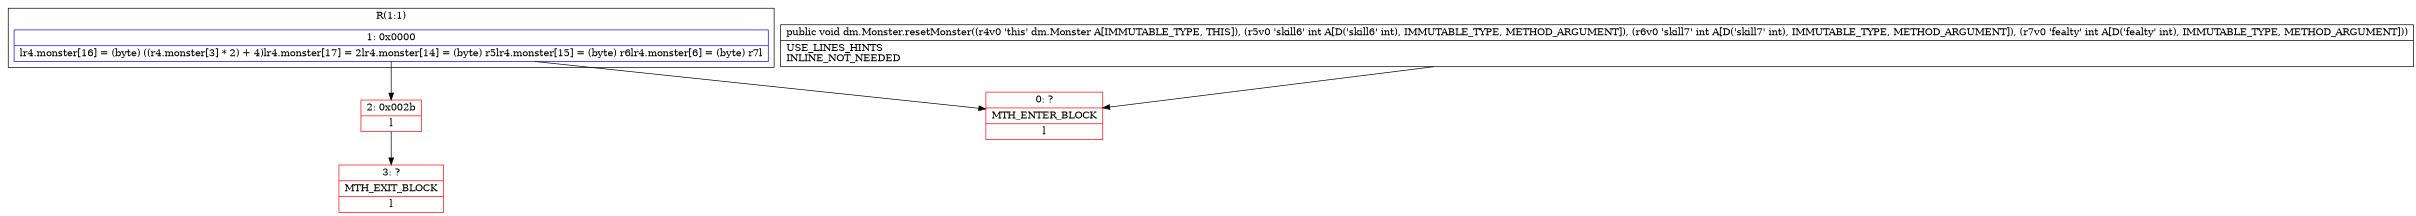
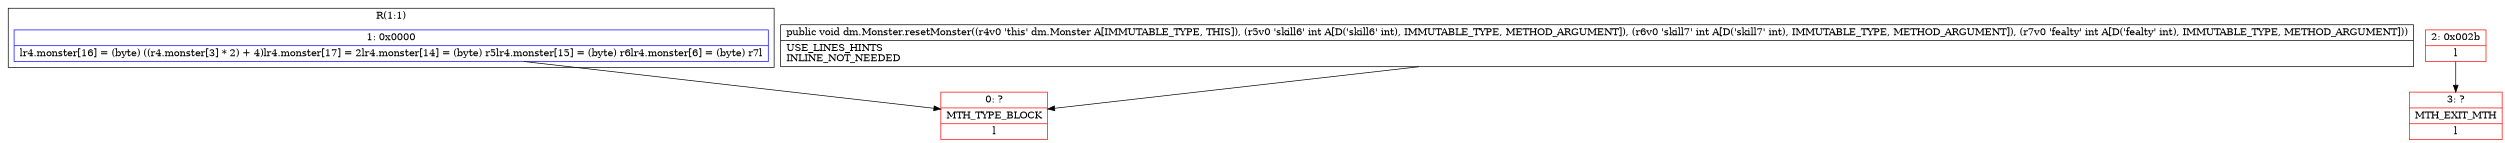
edge "1: 0x0000" -> "2: 0x002b": removed
node "0: ?": text "MTH_ENTER_BLOCK" -> "MTH_TYPE_BLOCK"
node "3: ?": text "MTH_EXIT_BLOCK" -> "MTH_EXIT_MTH"
